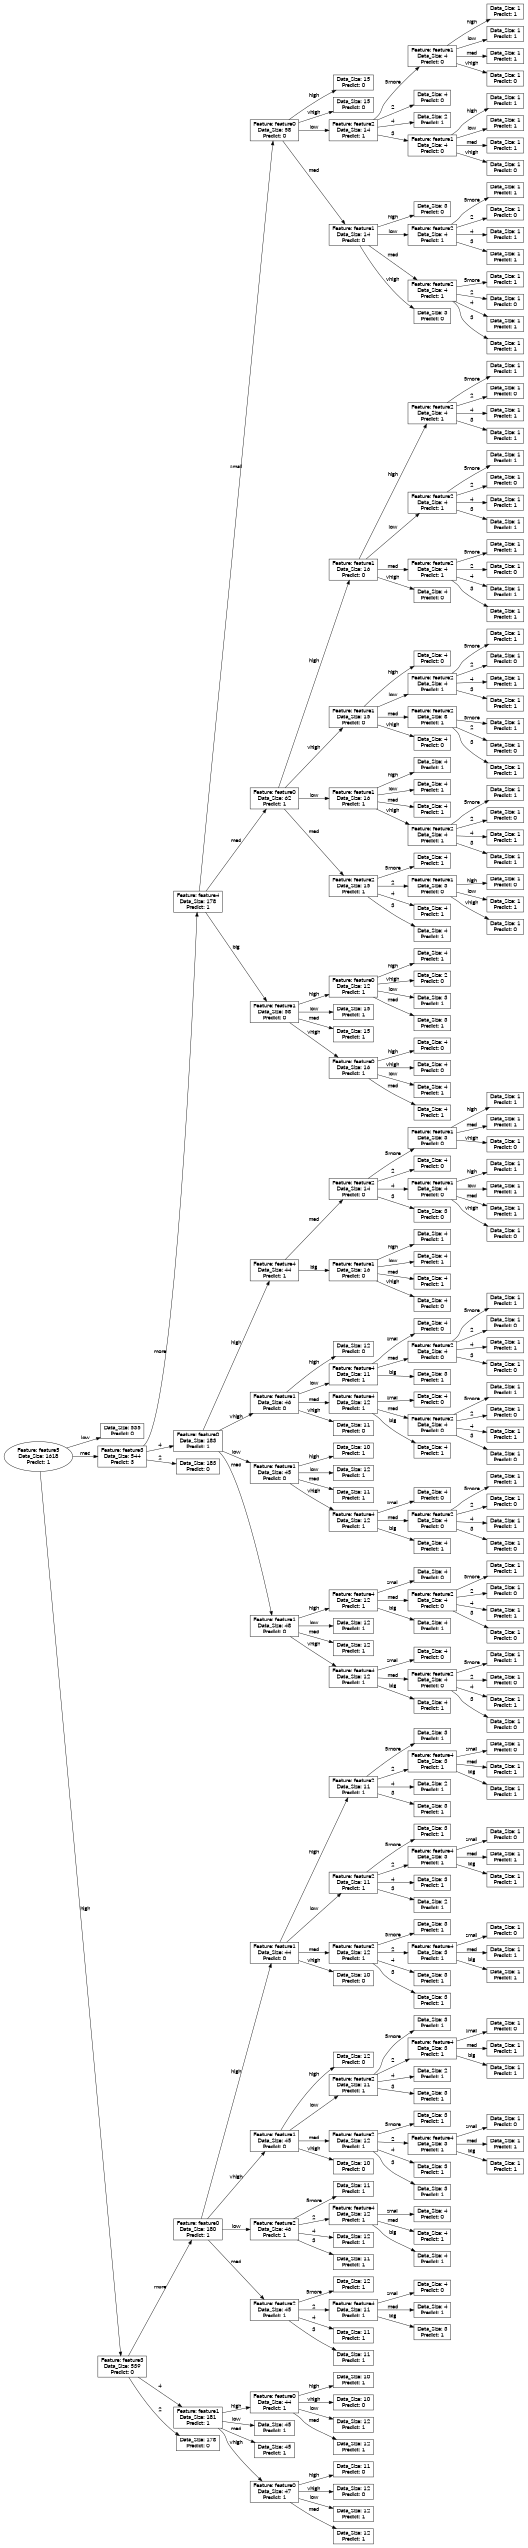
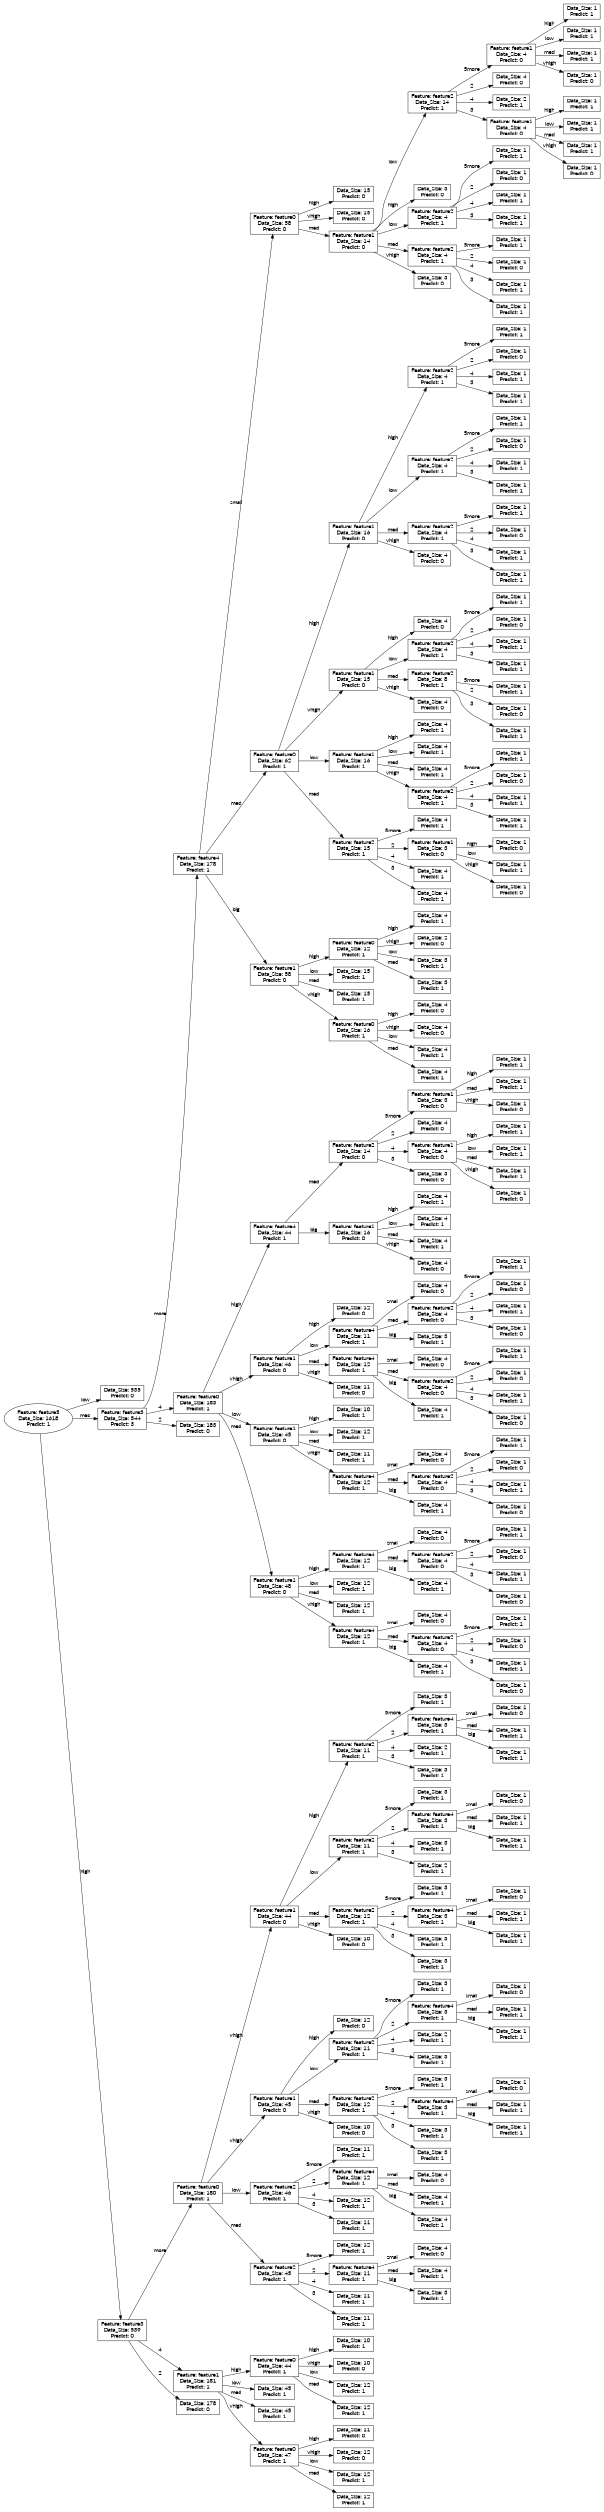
edge "Feature: feature0 Data_Size: 58 Predict: 0" -> "Feature: feature2 Data_Size: 14 Predict: 1": now "Feature: feature1 Data_Size: 14 Predict: 0" -> "Feature: feature2 Data_Size: 14 Predict: 1"
edge "Feature: feature0 Data_Size: 180 Predict: 1" -> "Feature: feature1 Data_Size: 44 Predict: 0": label "high" -> "vhigh"
